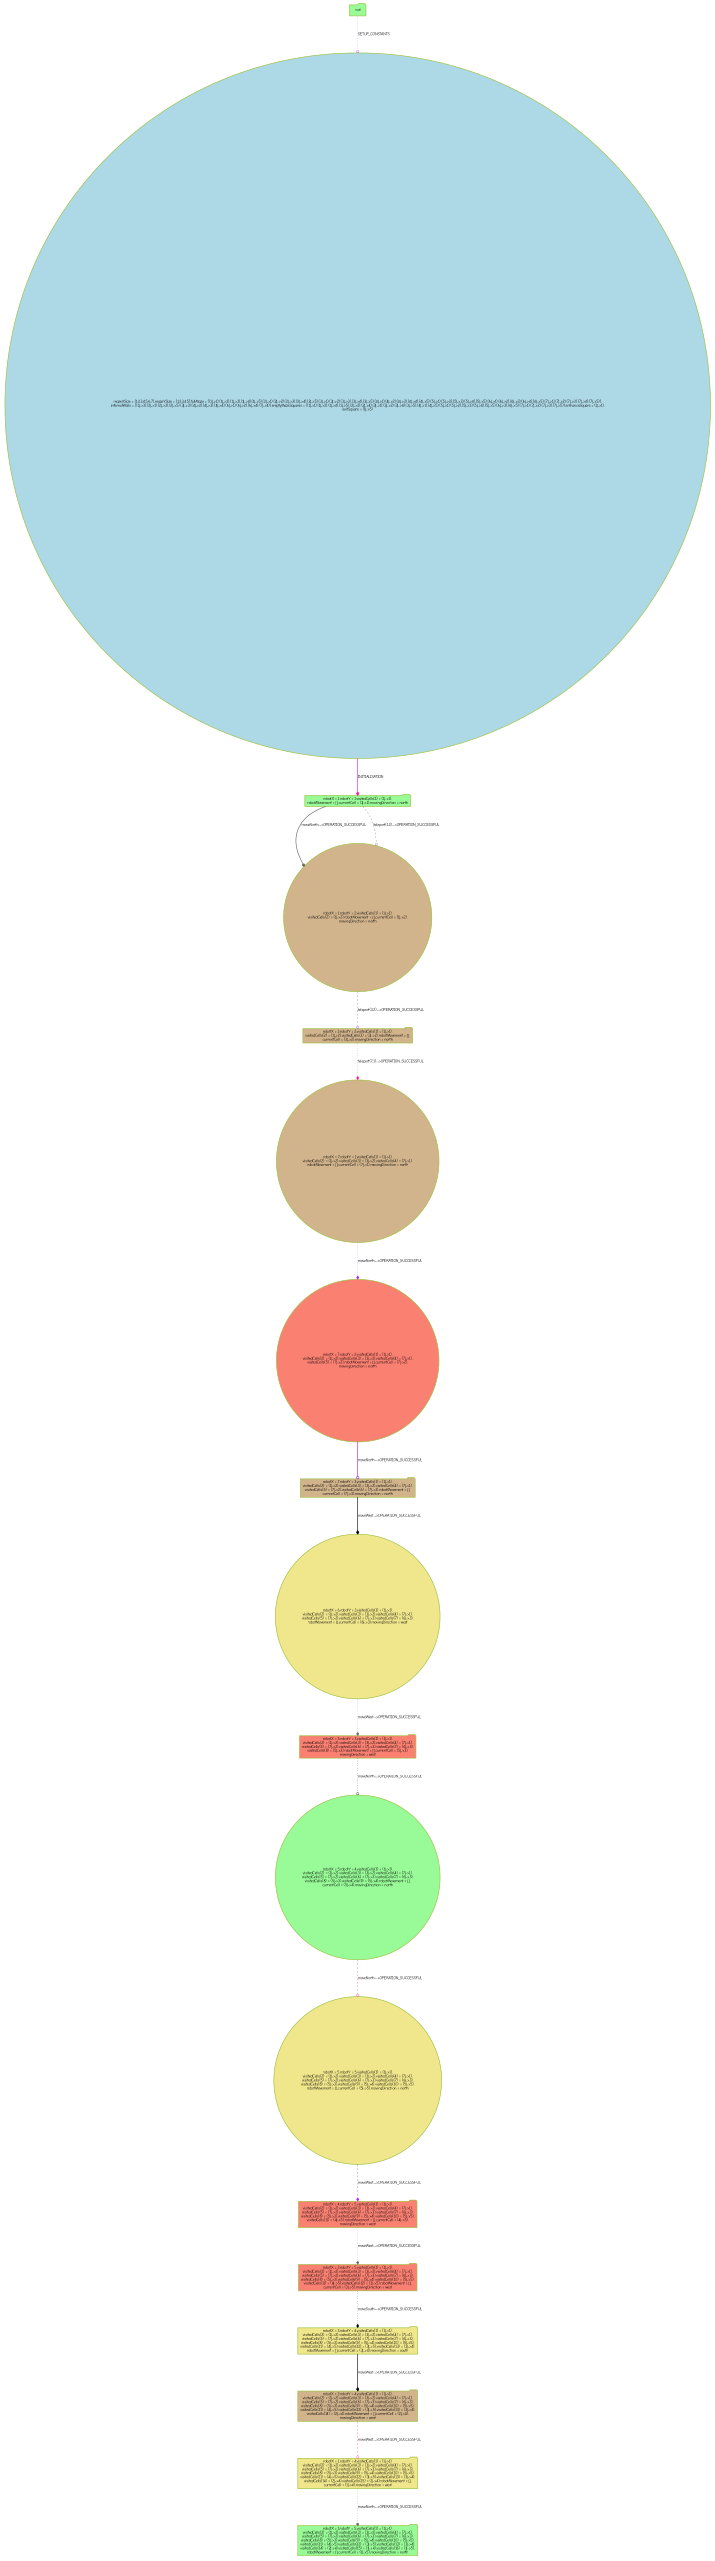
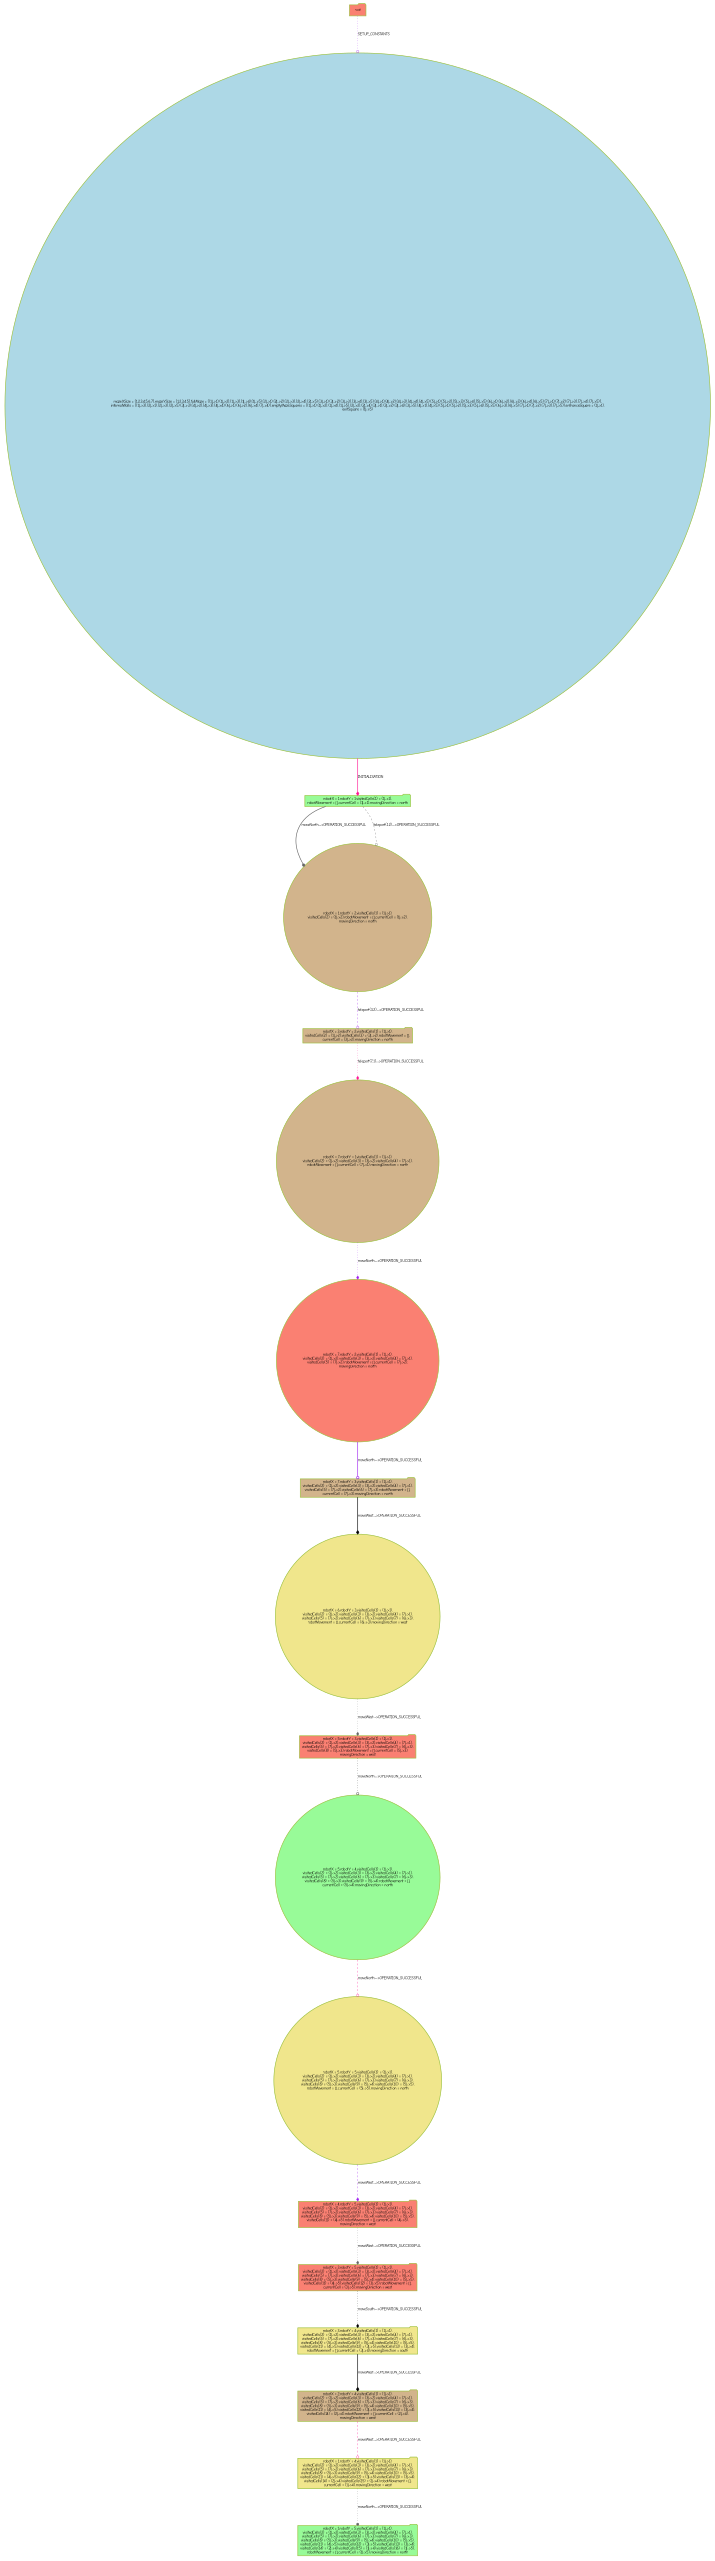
node "root": fillcolor palegreen -> salmon
